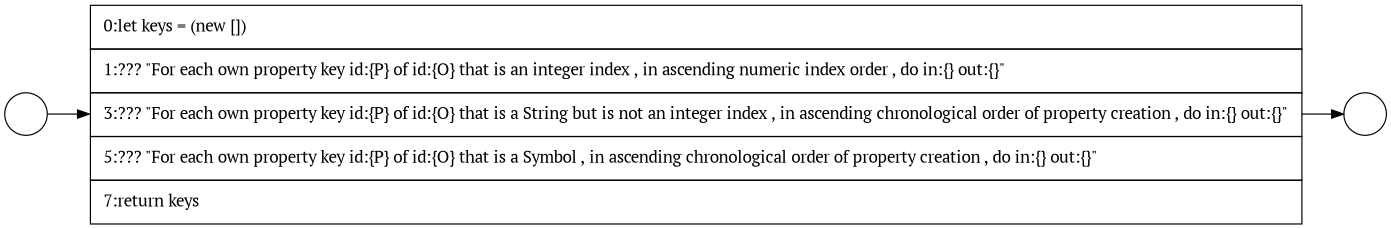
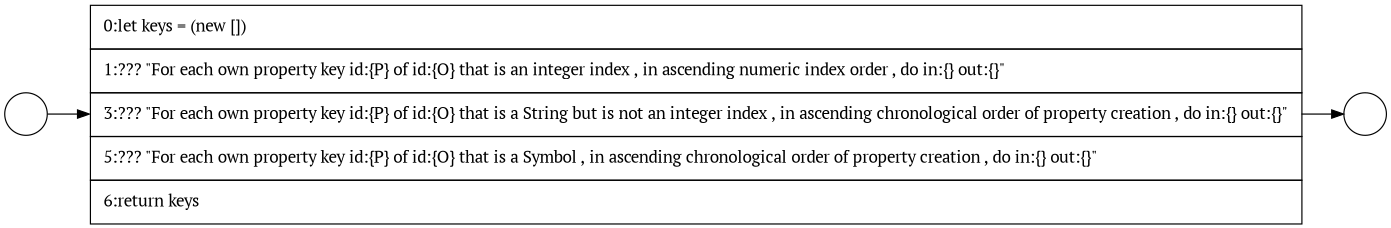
node "0:let keys = (new [])": text "7:return keys" -> "6:return keys"
